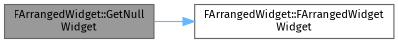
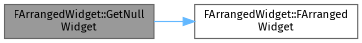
node "FArrangedWidget::FArrangedWidget Widget": label "FArrangedWidget::FArrangedWidget Widget" -> "FArrangedWidget::FArranged Widget"
